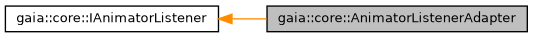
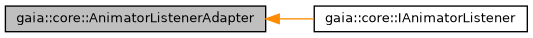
edge "gaia::core::AnimatorListenerAdapter" -> "gaia::core::IAnimatorListener": reversed
